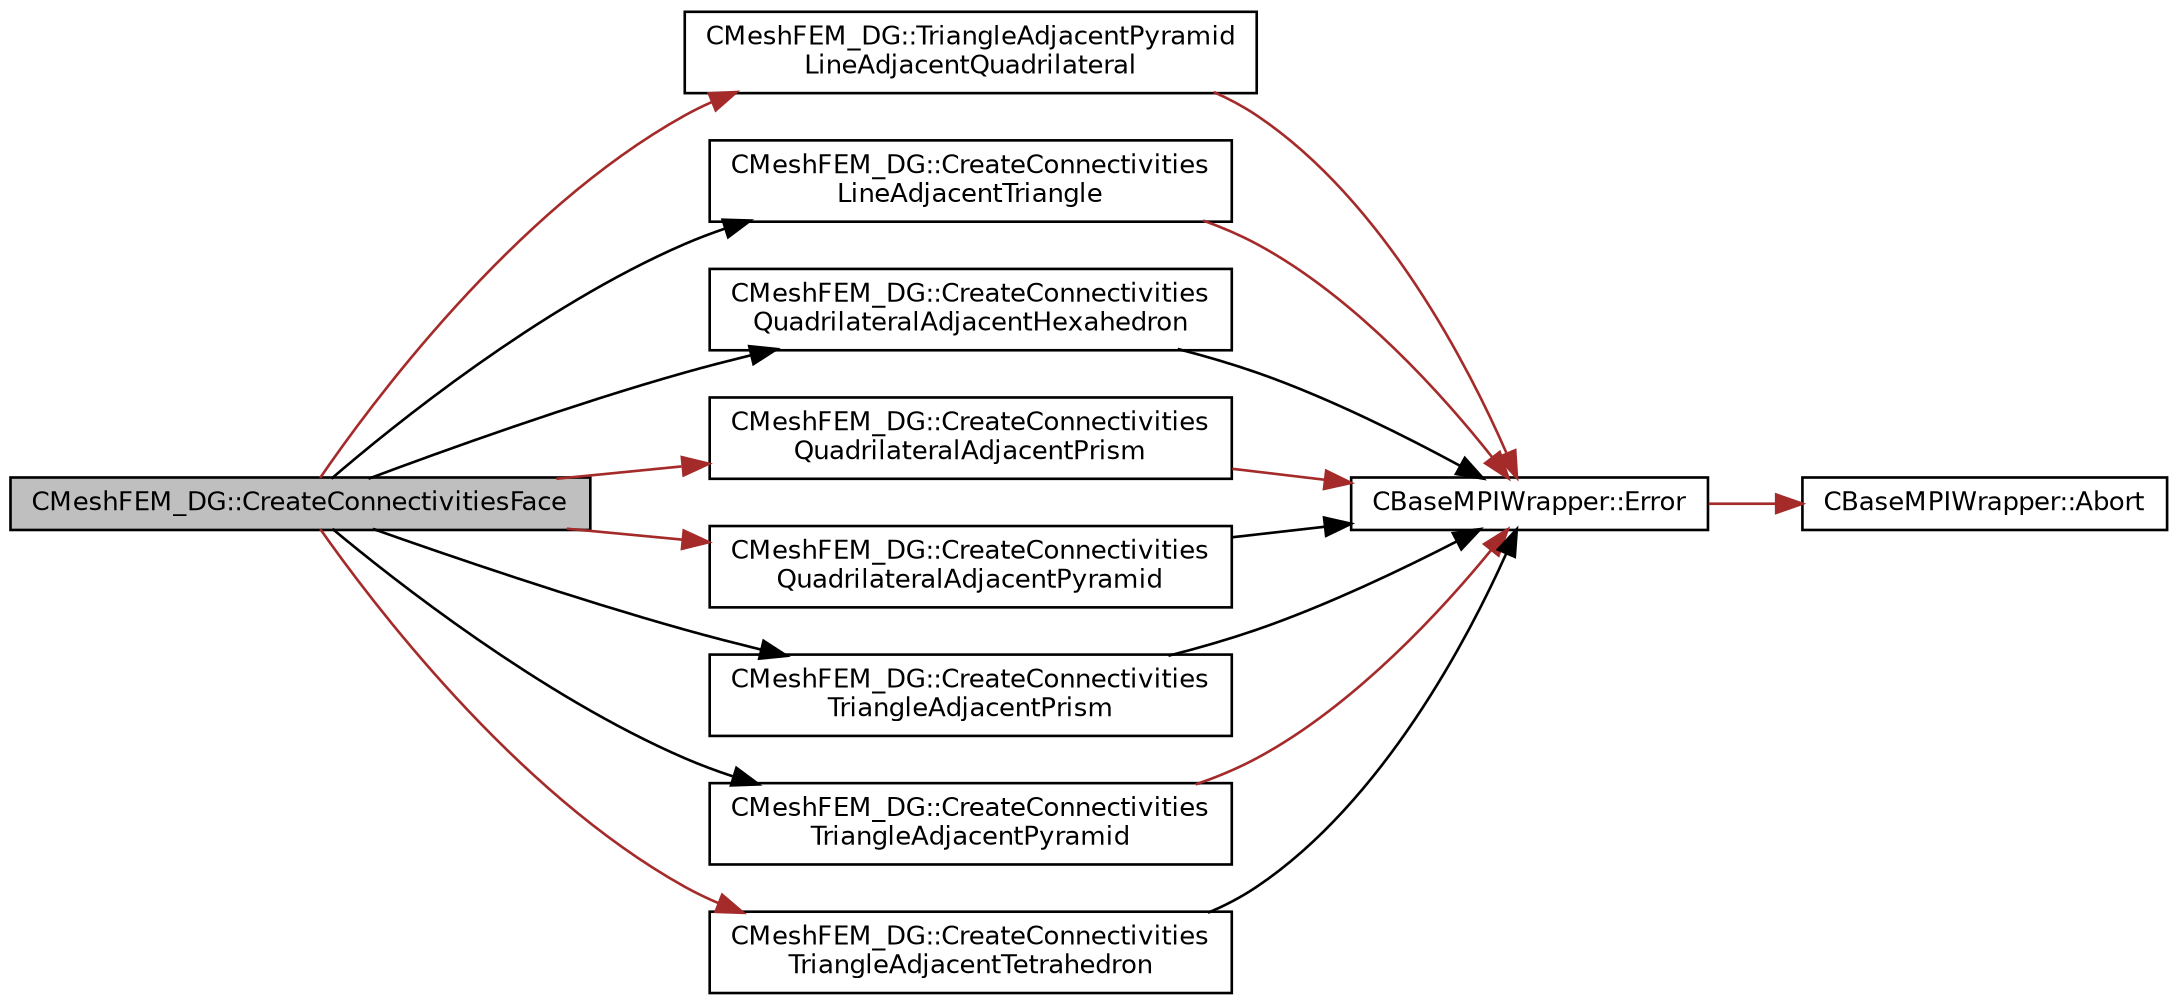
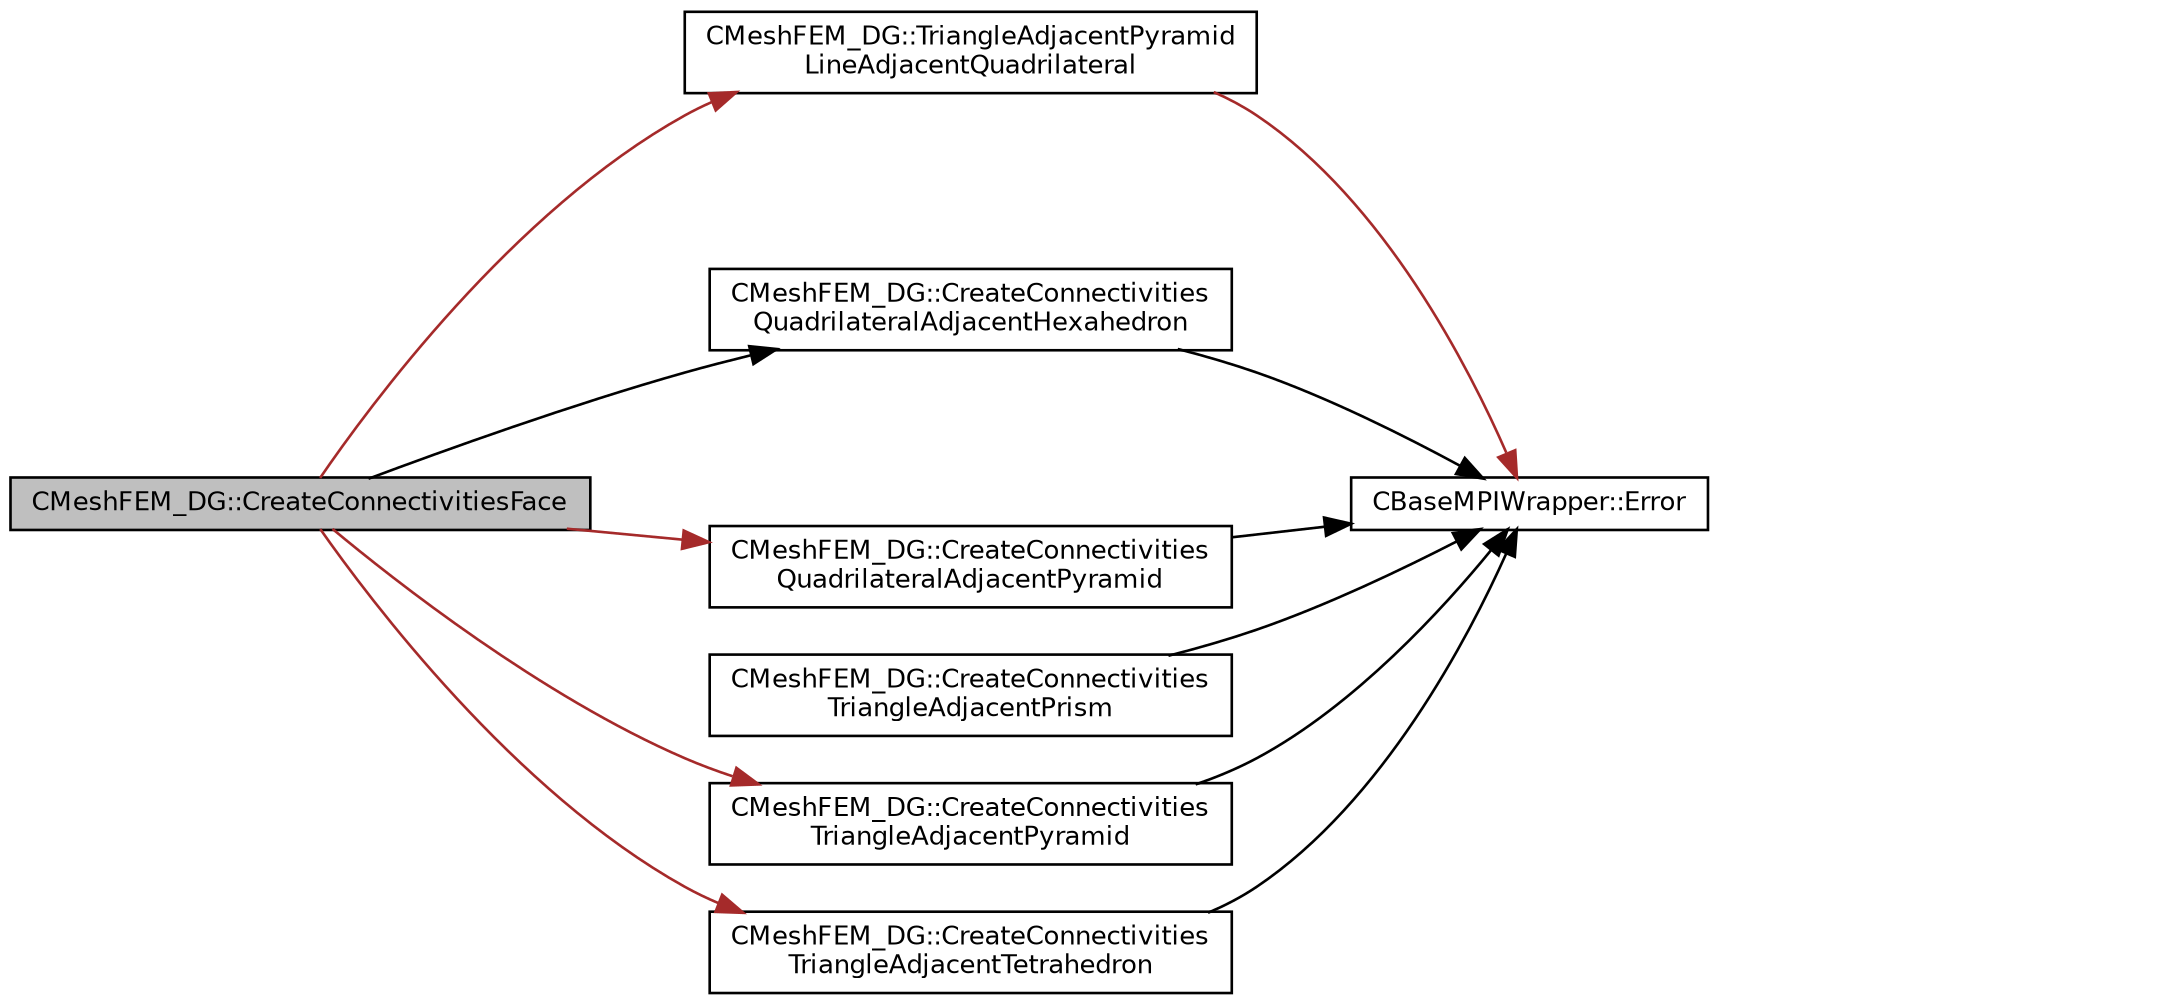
node "CMeshFEM_DG::CreateConnectivities LineAdjacentTriangle": removed
node "CMeshFEM_DG::CreateConnectivities QuadrilateralAdjacentPrism": removed
node "CBaseMPIWrapper::Abort": removed
edge "CMeshFEM_DG::CreateConnectivitiesFace" -> "CMeshFEM_DG::CreateConnectivities TriangleAdjacentPrism": removed
edge "CMeshFEM_DG::CreateConnectivitiesFace" -> "CMeshFEM_DG::CreateConnectivities TriangleAdjacentPyramid": color black -> brown
edge "CMeshFEM_DG::CreateConnectivities TriangleAdjacentPyramid" -> "CBaseMPIWrapper::Error": color brown -> black
